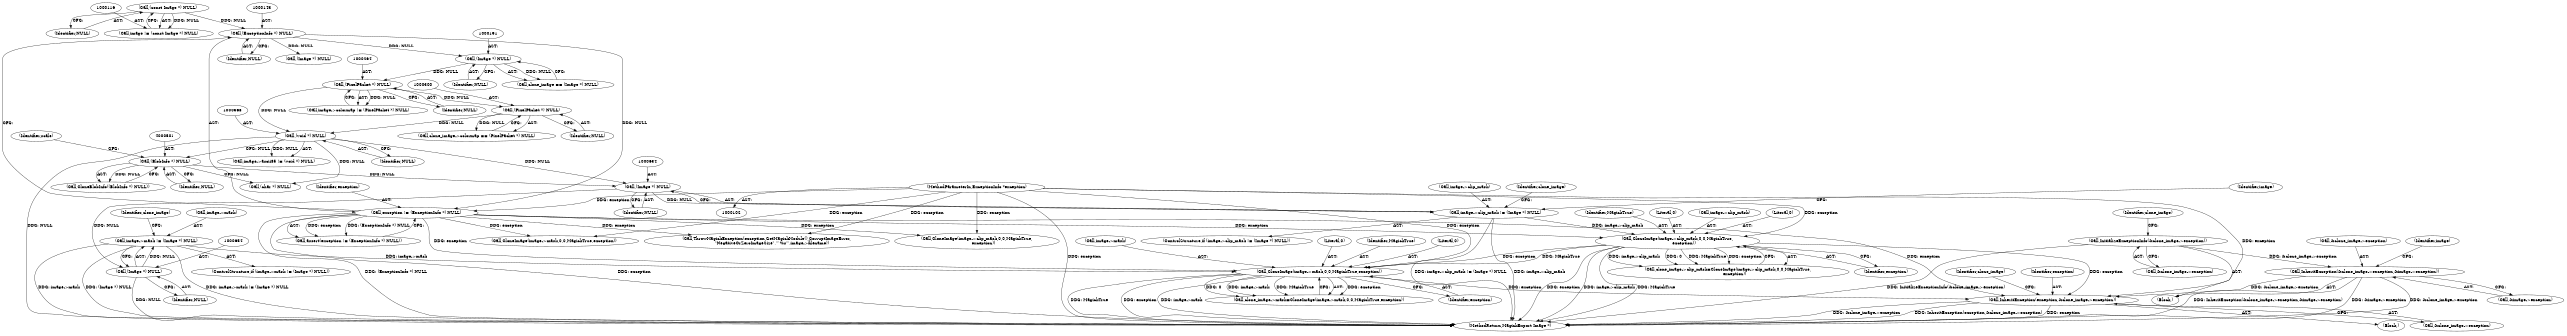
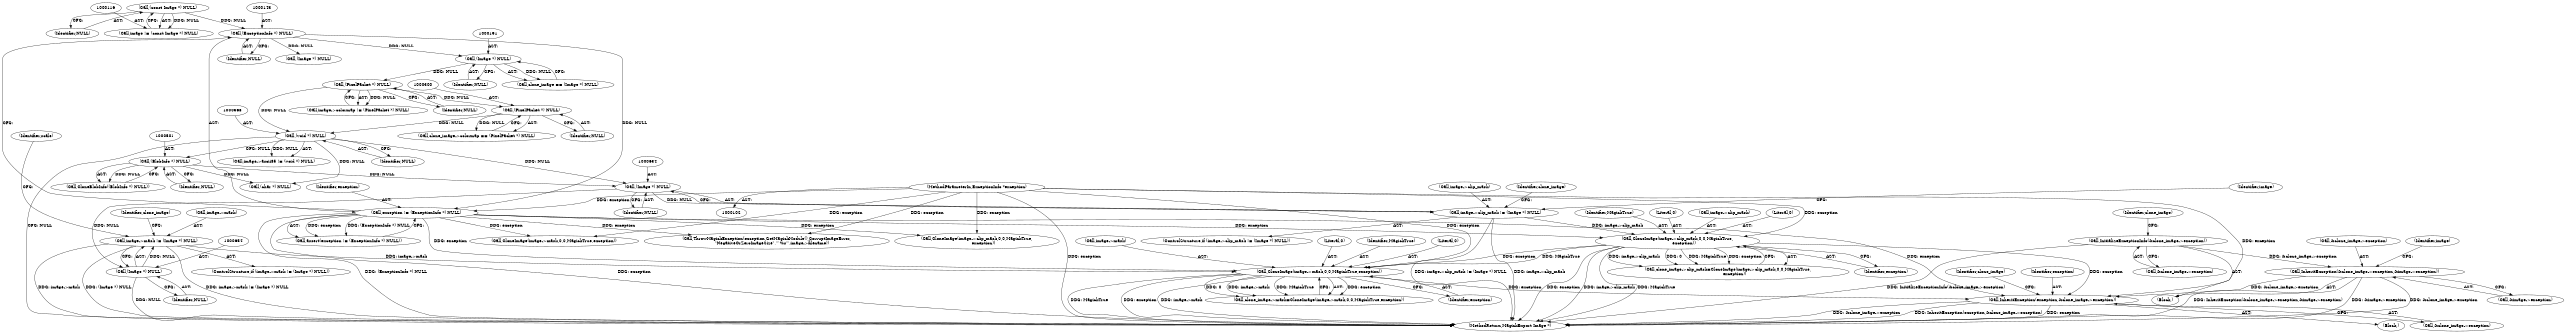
node "1000264": removed
node "4000501": label "4000501" -> "1000501"
edge "(Identifier,scale)" -> "(Call,(BlobInfo *) NULL)": now "(Identifier,scale)" -> "(Call,image->mask != (Image *) NULL)"
edge "(Call,(BlobInfo *) NULL)" -> "(Call,(char *) NULL)": label "CFG: NULL" -> "DDG: NULL"
edge "(Call,(void *) NULL)" -> "(MethodReturn,MagickExport Image *)": label "DDG: NULL" -> "CFG: NULL"
